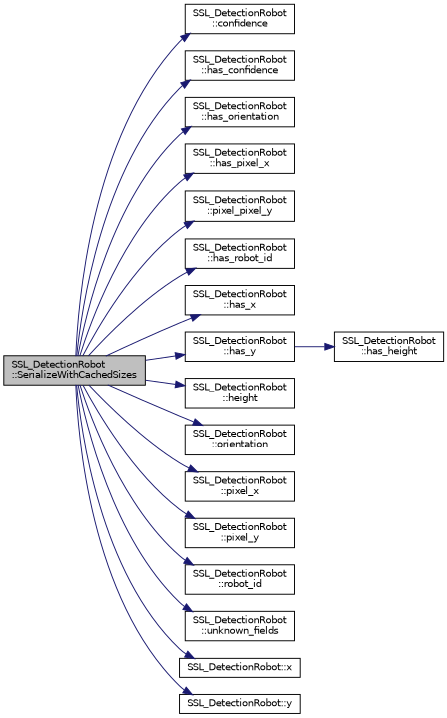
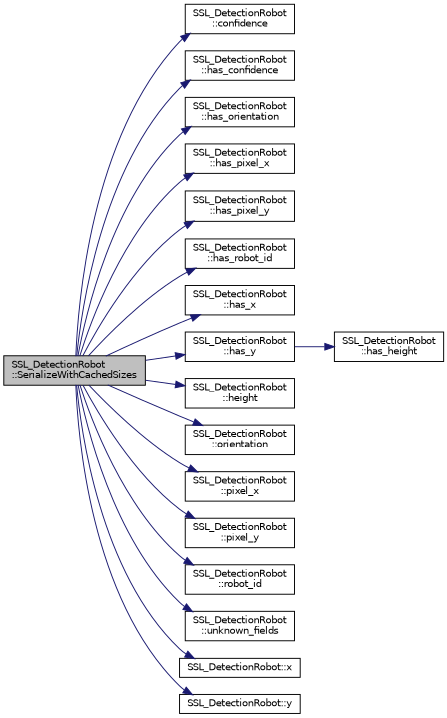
node "SSL_DetectionRobot ::pixel_pixel_y": label "SSL_DetectionRobot ::pixel_pixel_y" -> "SSL_DetectionRobot ::has_pixel_y"
